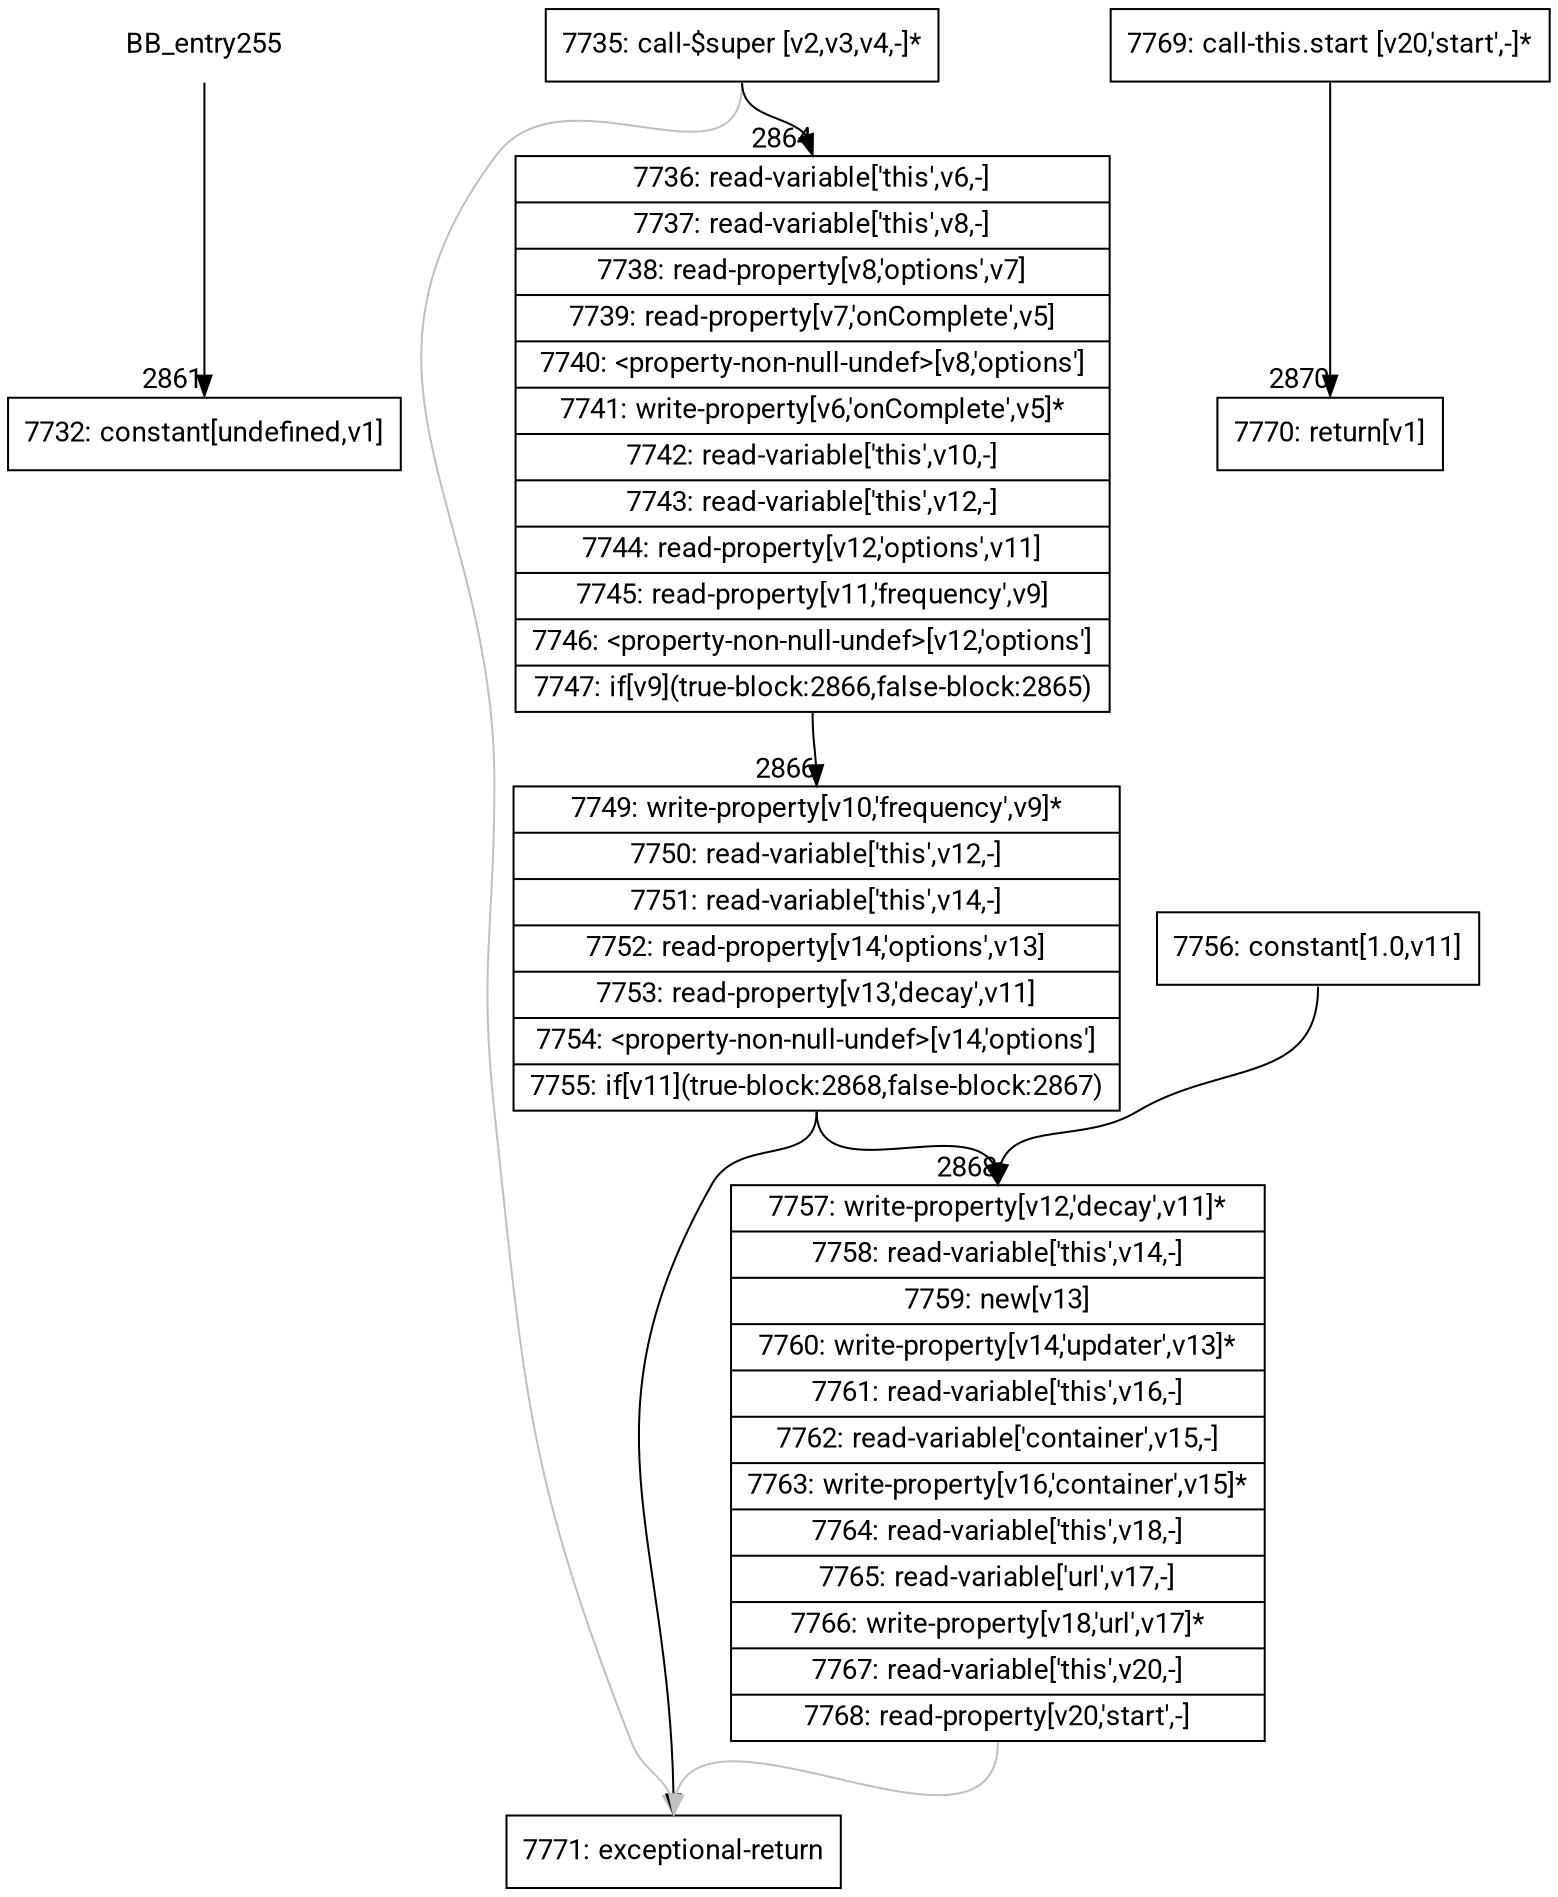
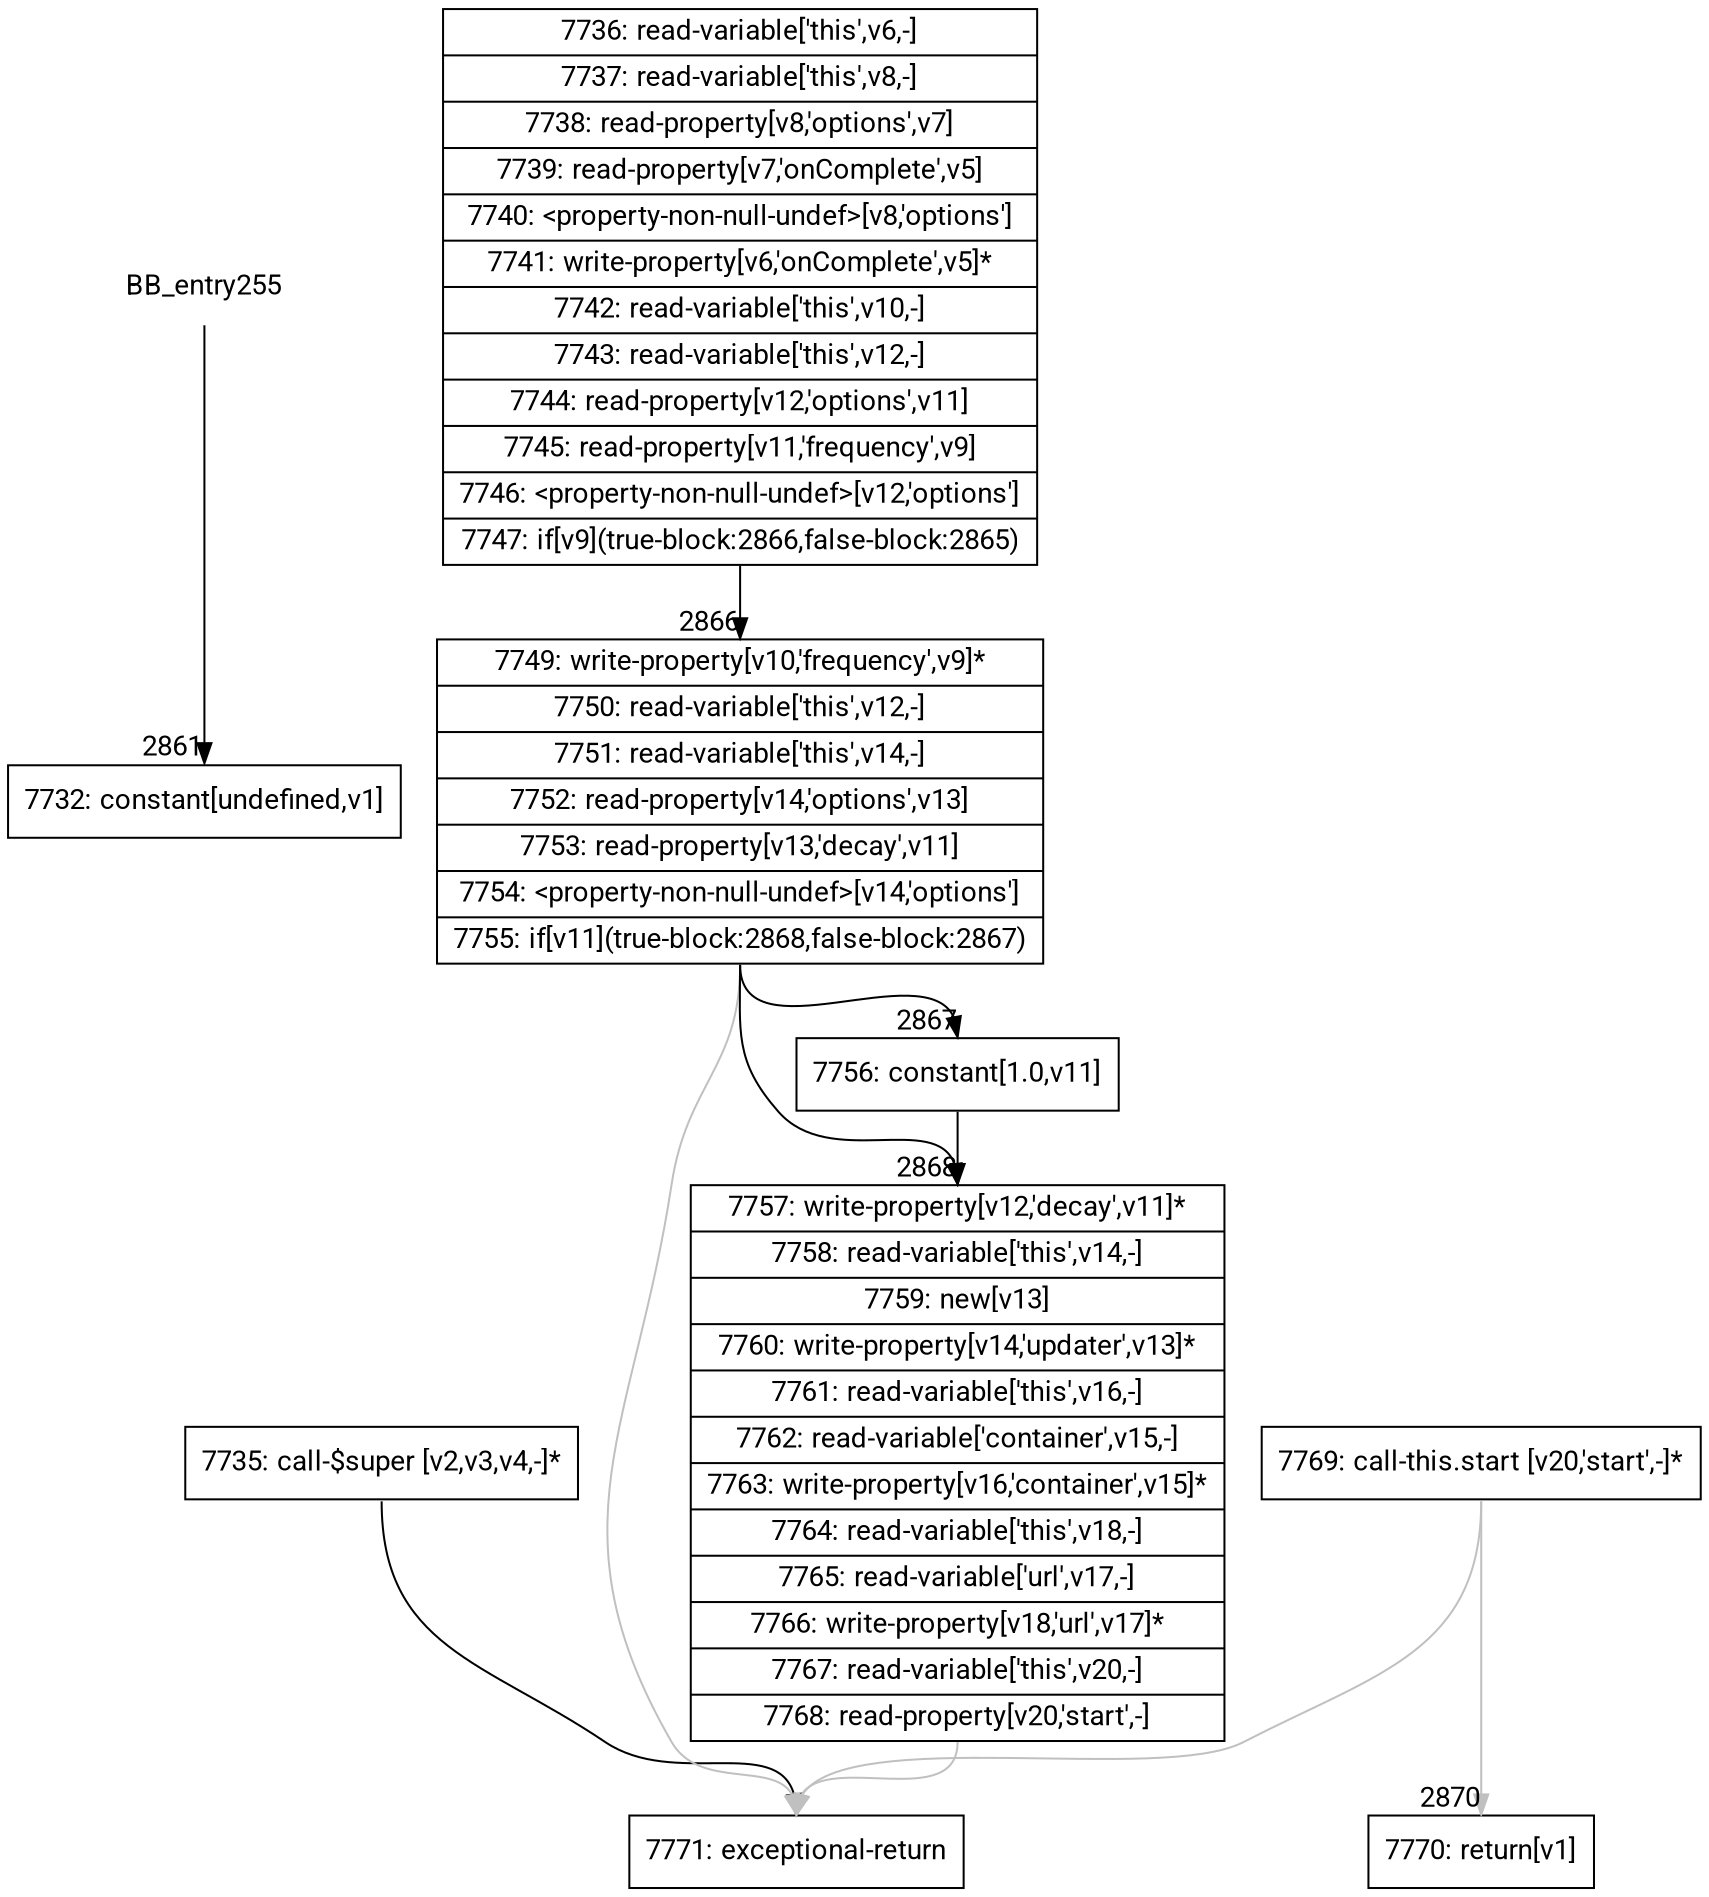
edge "7735: call-$super [v2,v3,v4,-]*" -> "7736: read-variable['this',v6,-]": removed
edge "7769: call-this.start [v20,'start',-]*" -> "7770: return[v1]": color black -> gray
edge "7735: call-$super [v2,v3,v4,-]*" -> "7771: exceptional-return": color gray -> black
edge "7749: write-property[v10,'frequency',v9]*" -> "7756: constant[1.0,v11]": added
edge "7749: write-property[v10,'frequency',v9]*" -> "7771: exceptional-return": color black -> gray
edge "7769: call-this.start [v20,'start',-]*" -> "7771: exceptional-return": added
